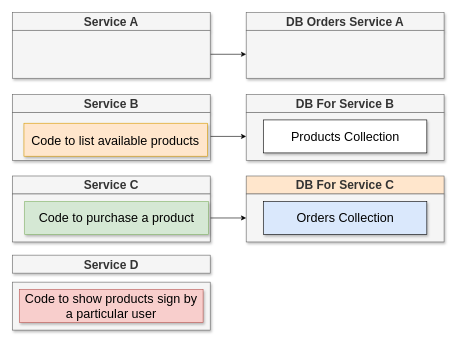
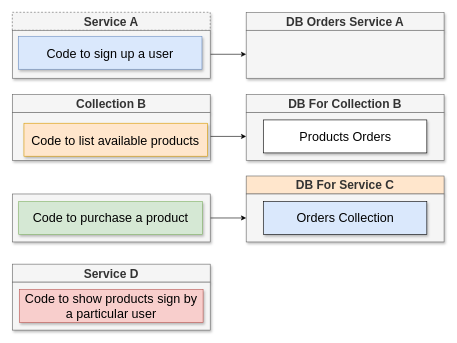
node "Service A": style solid -> dashed
node "Code to sign up a user": added
node "Service B": label "Service B" -> "Collection B"
node "DB For Service B": label "DB For Service B" -> "DB For Collection B"
node "Products Collection": label "Products Collection" -> "Products Orders"
node "Service C": removed
node "Code to purchase a product": moved (117, 218) -> (111, 218)
node "Service D": moved (111, 264) -> (111, 273)
